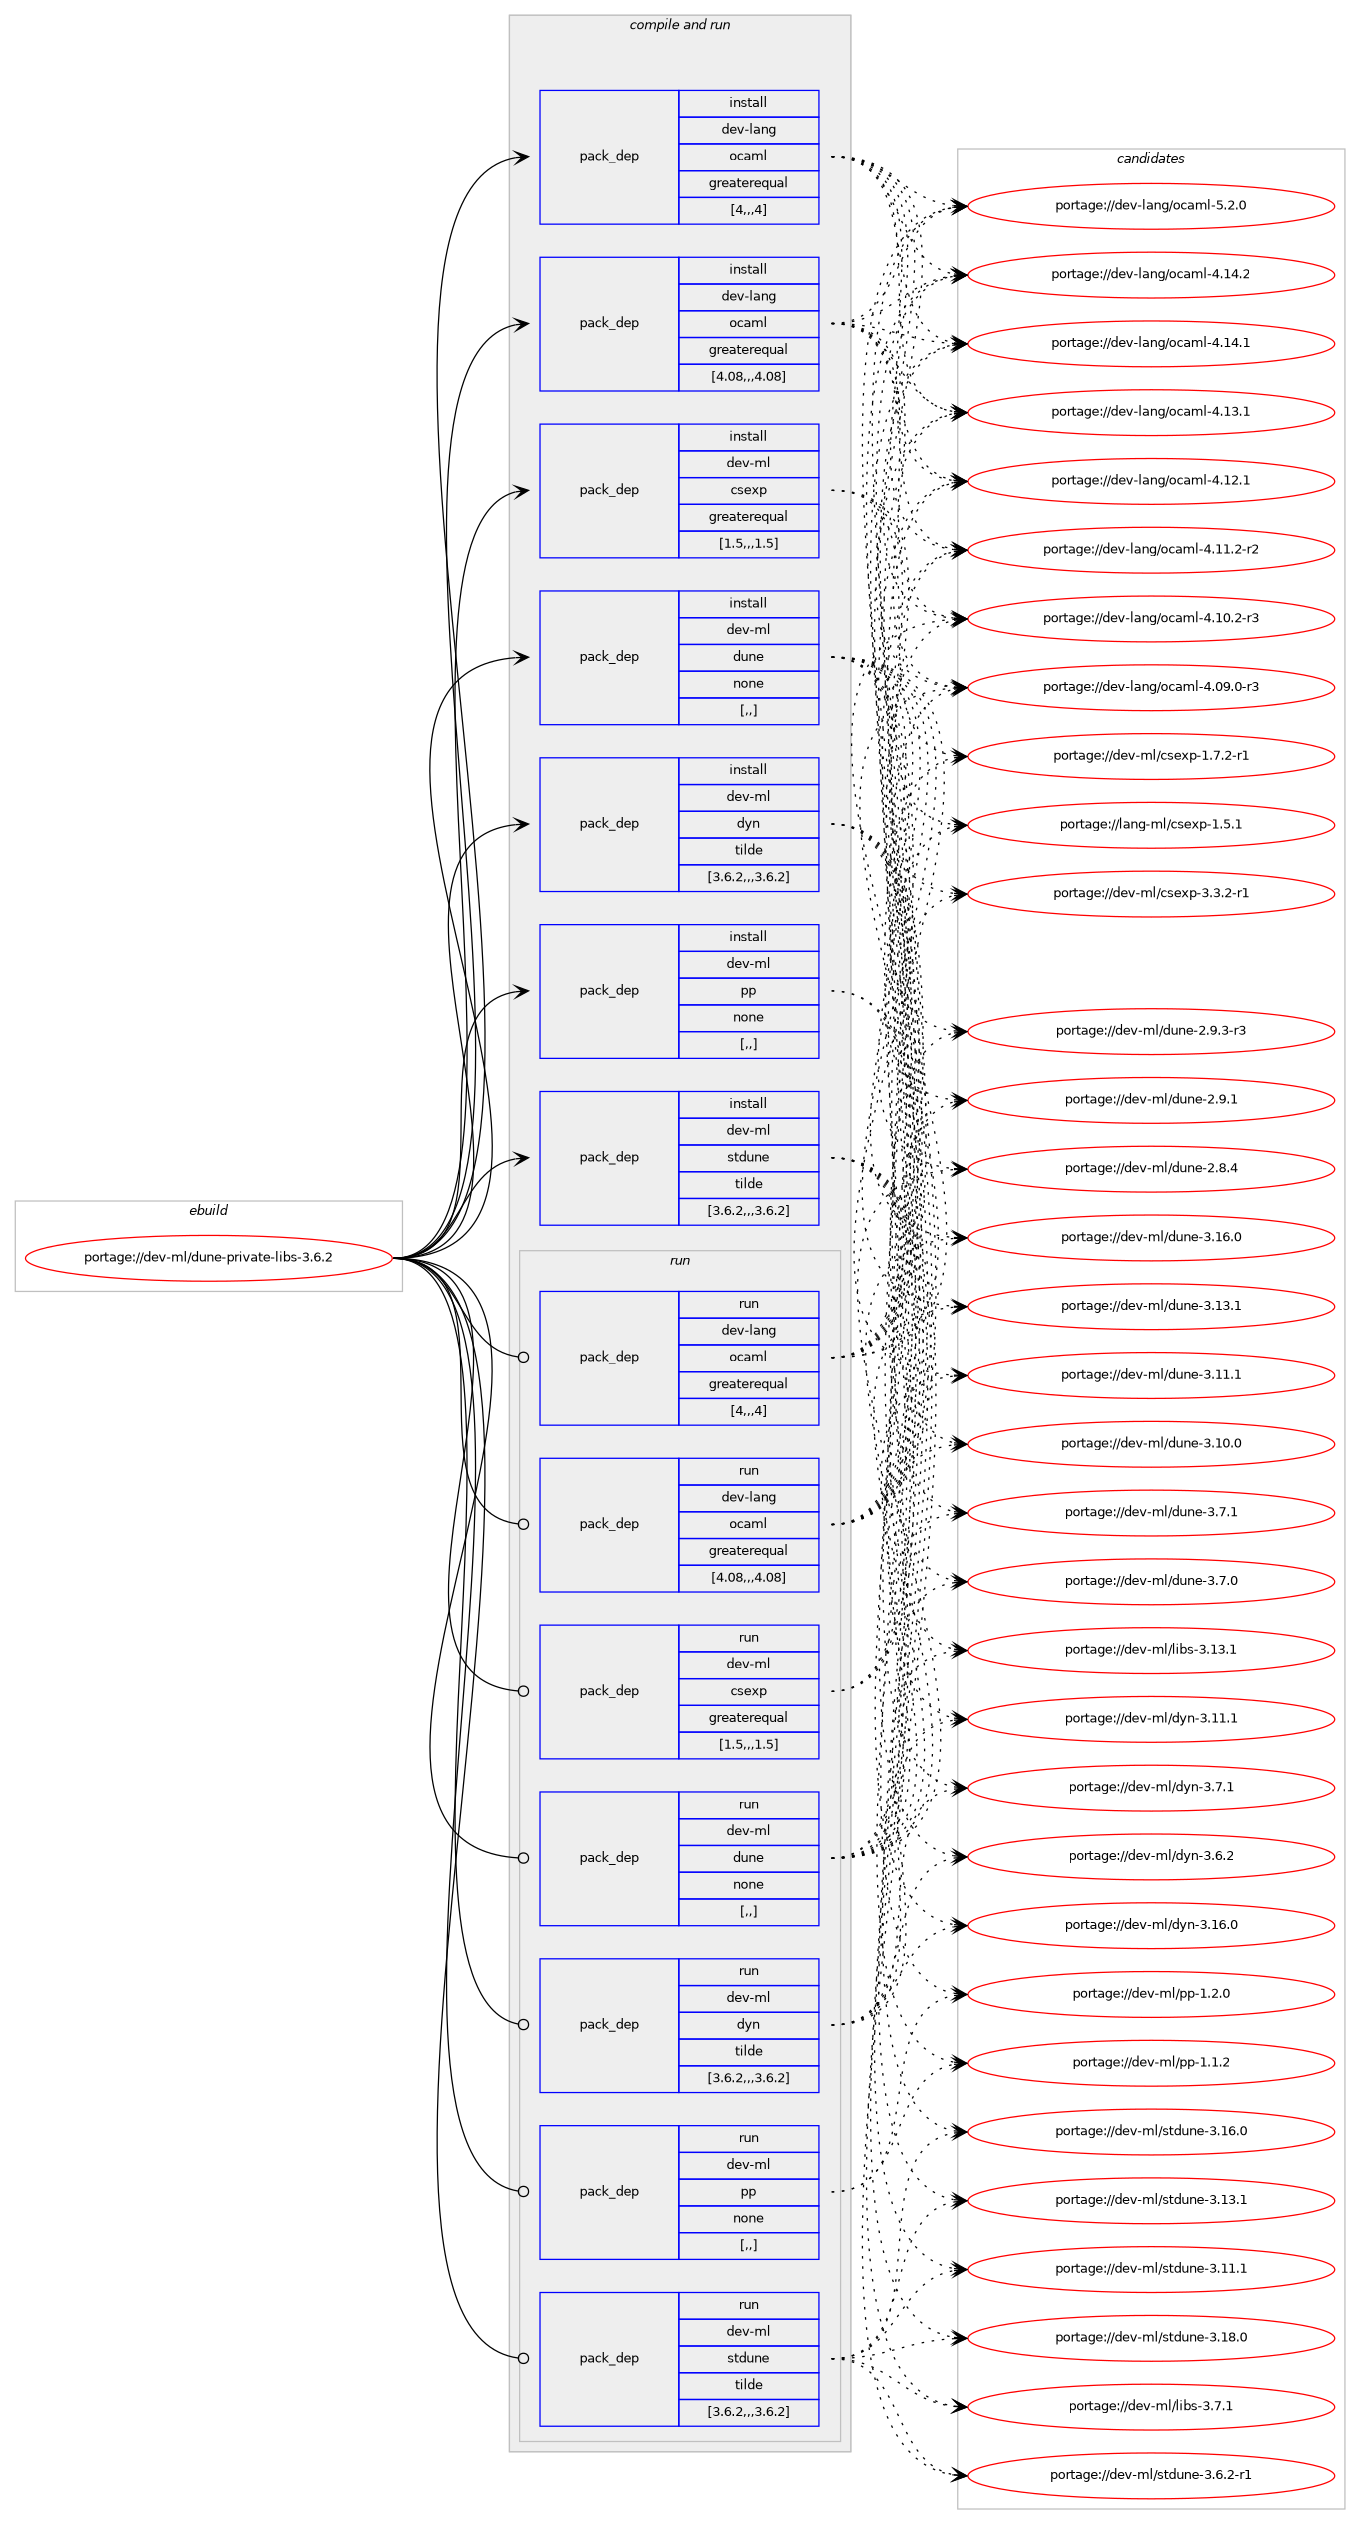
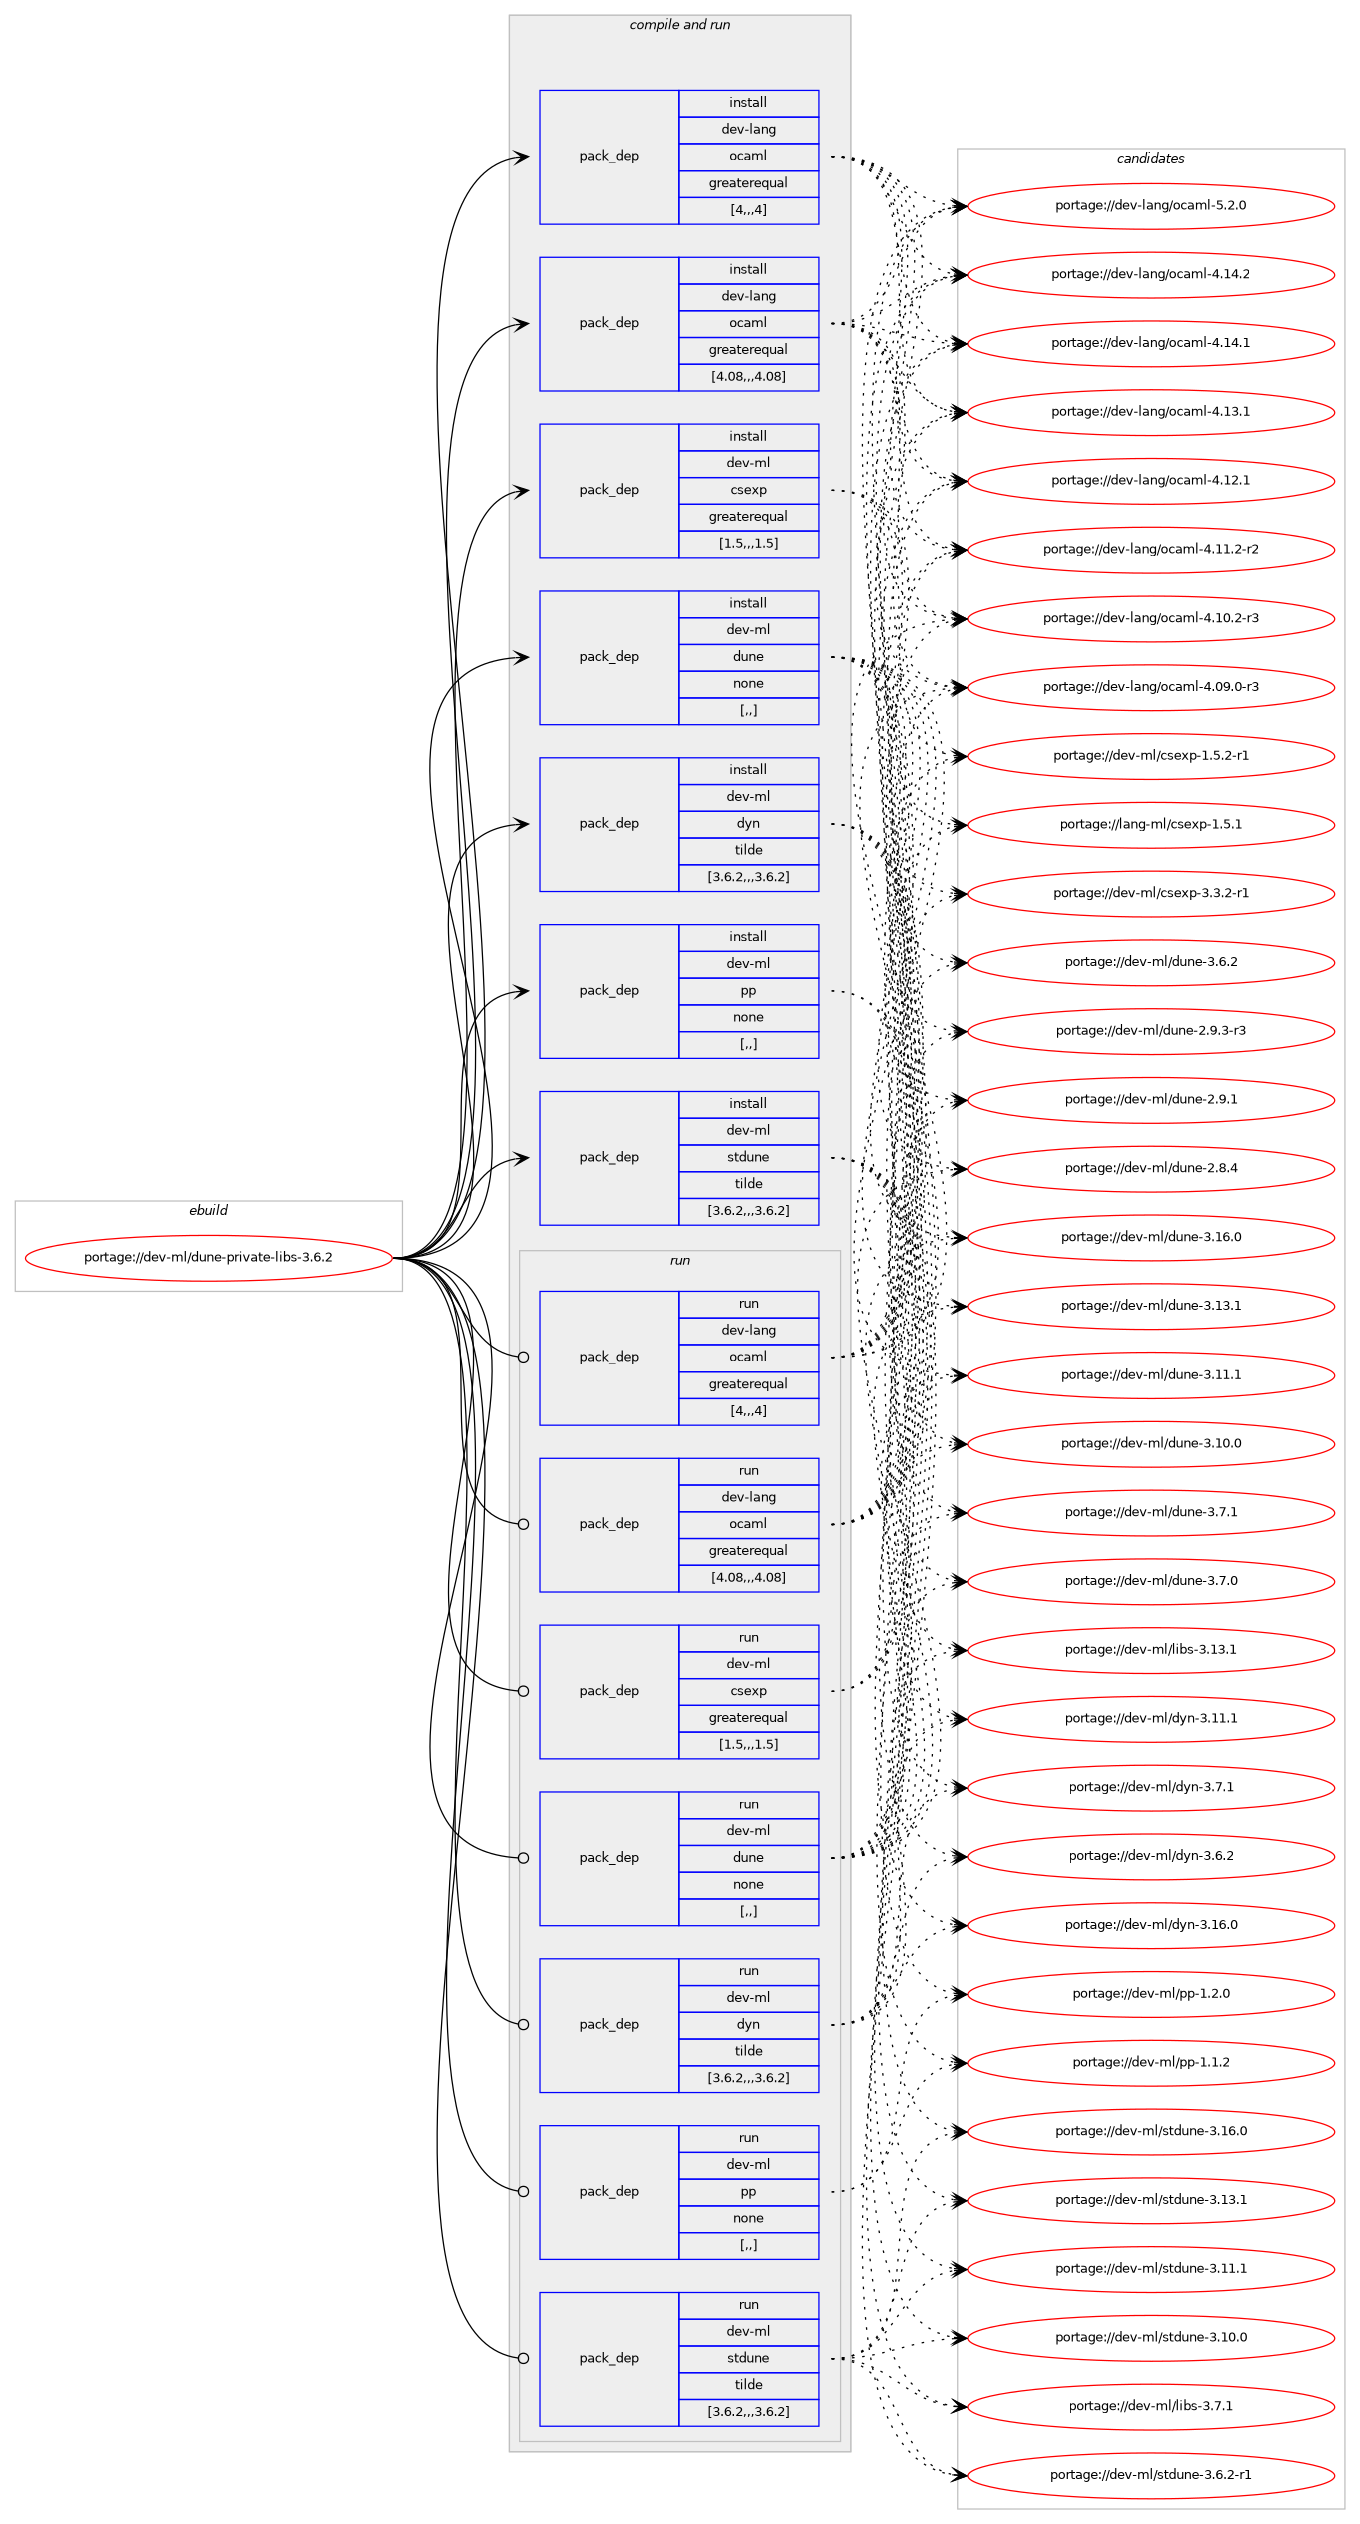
node "portage://dev-ml/csexp-1.7.2-r1": label "portage://dev-ml/csexp-1.7.2-r1" -> "portage://dev-ml/csexp-1.5.2-r1"
node "portage://dev-ml/dune-3.6.2": added
node "portage://dev-ml/stdune-3.18.0": label "portage://dev-ml/stdune-3.18.0" -> "portage://dev-ml/stdune-3.10.0"
